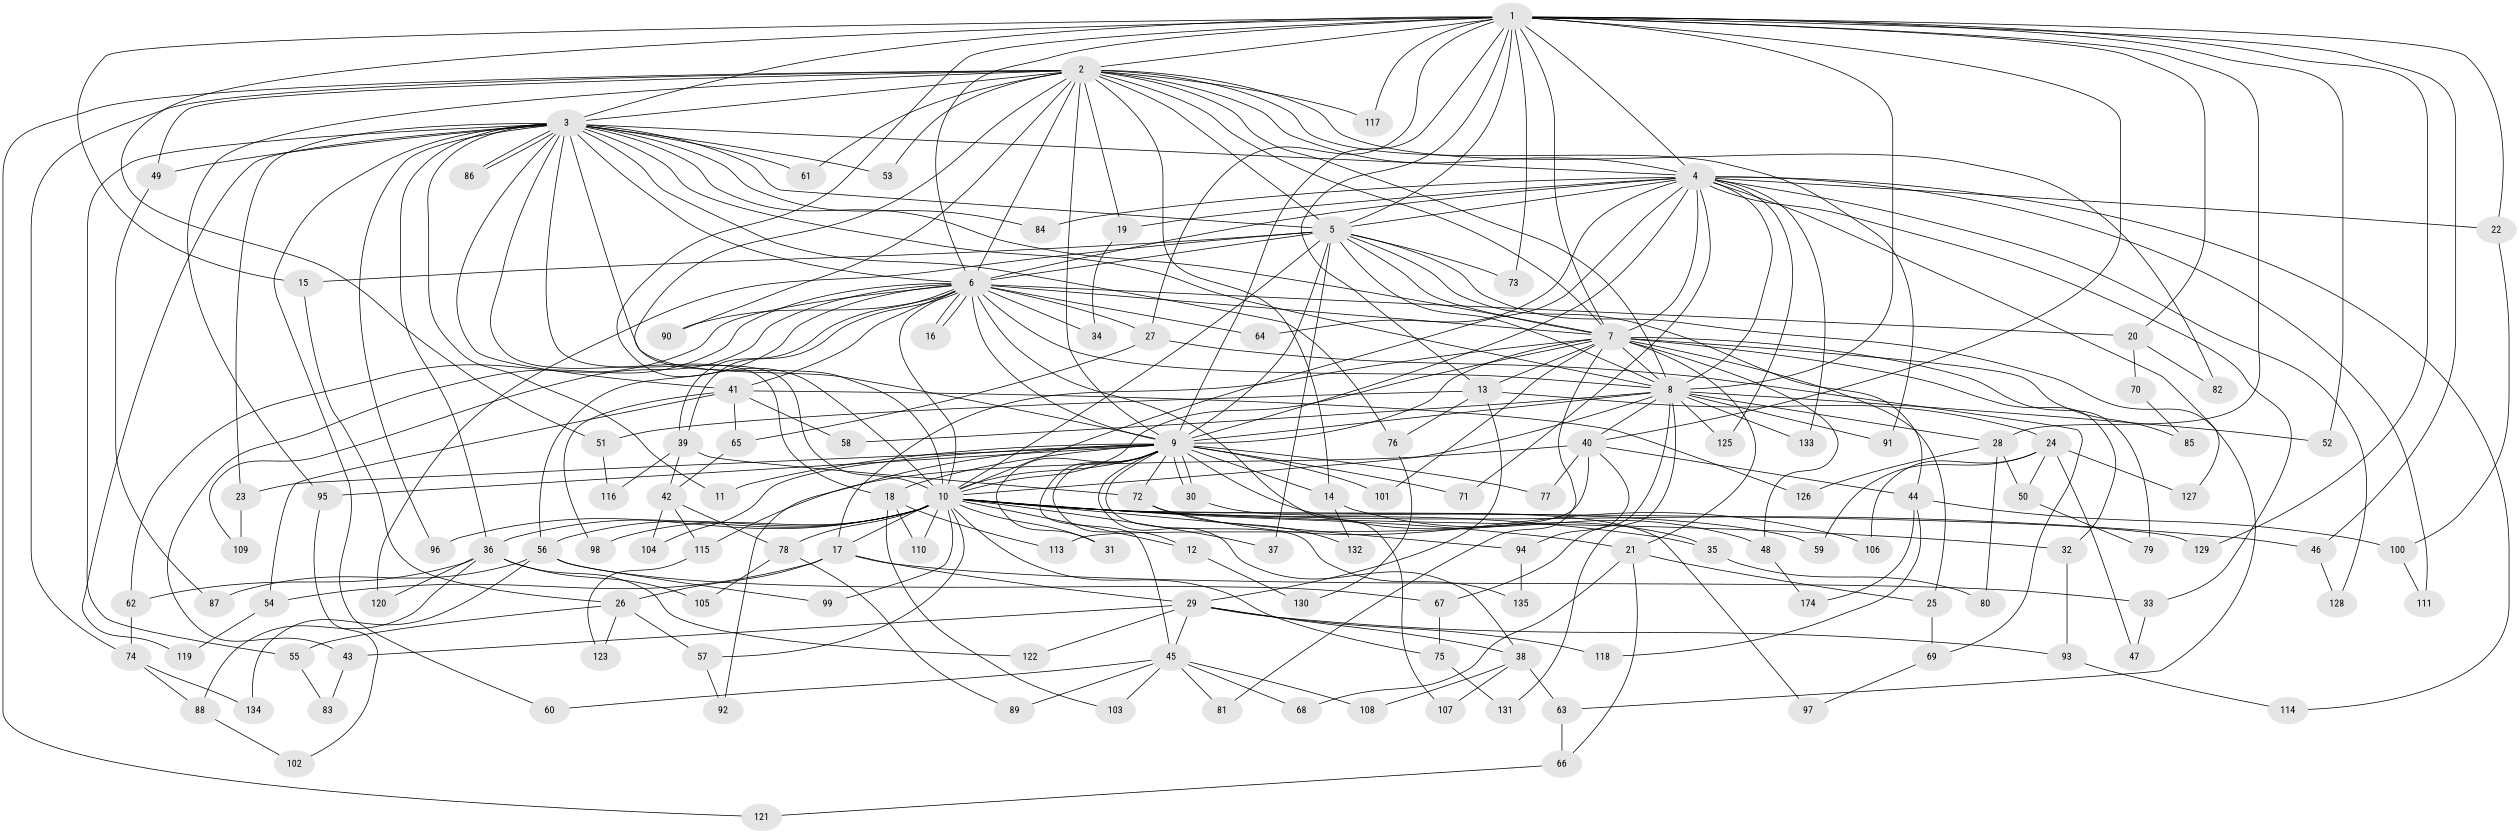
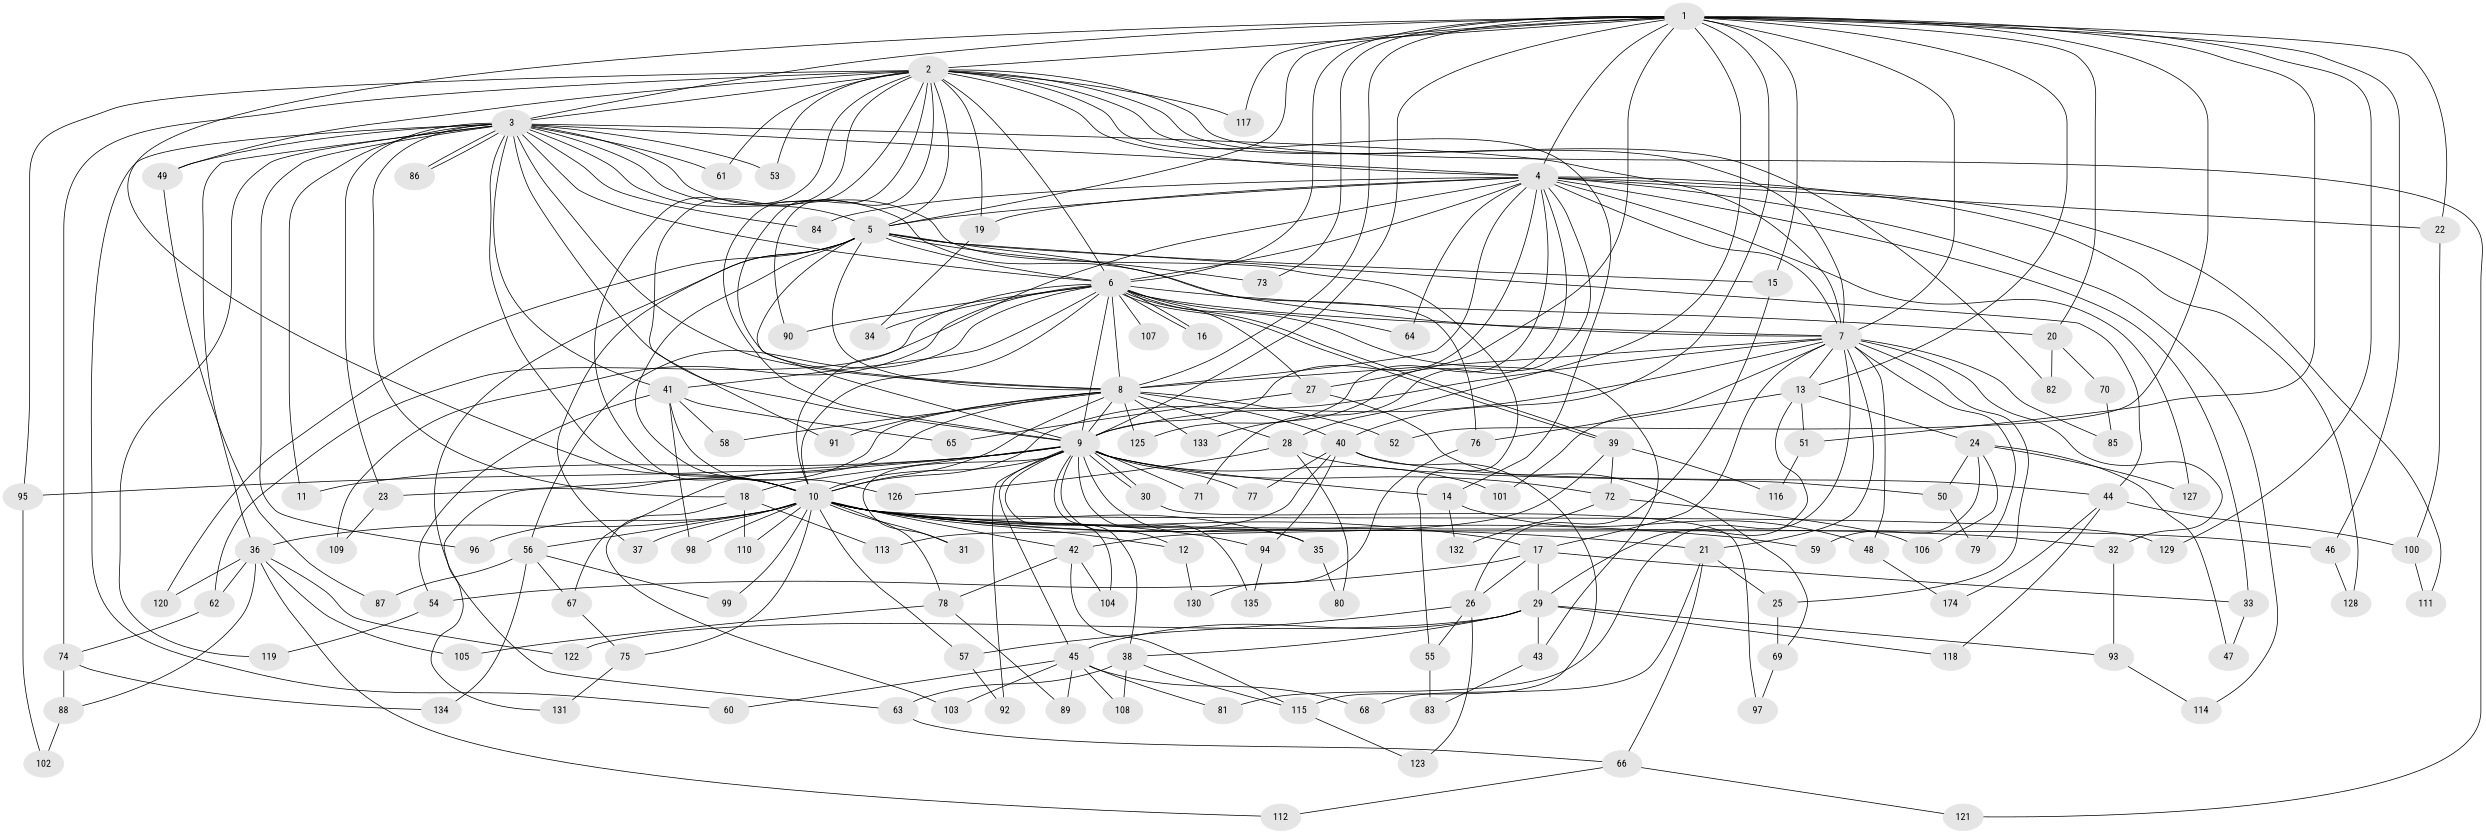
edge "65" -- "42": now "10" -- "42"
edge "38" -- "107": now "38" -- "115"
node "112": added
